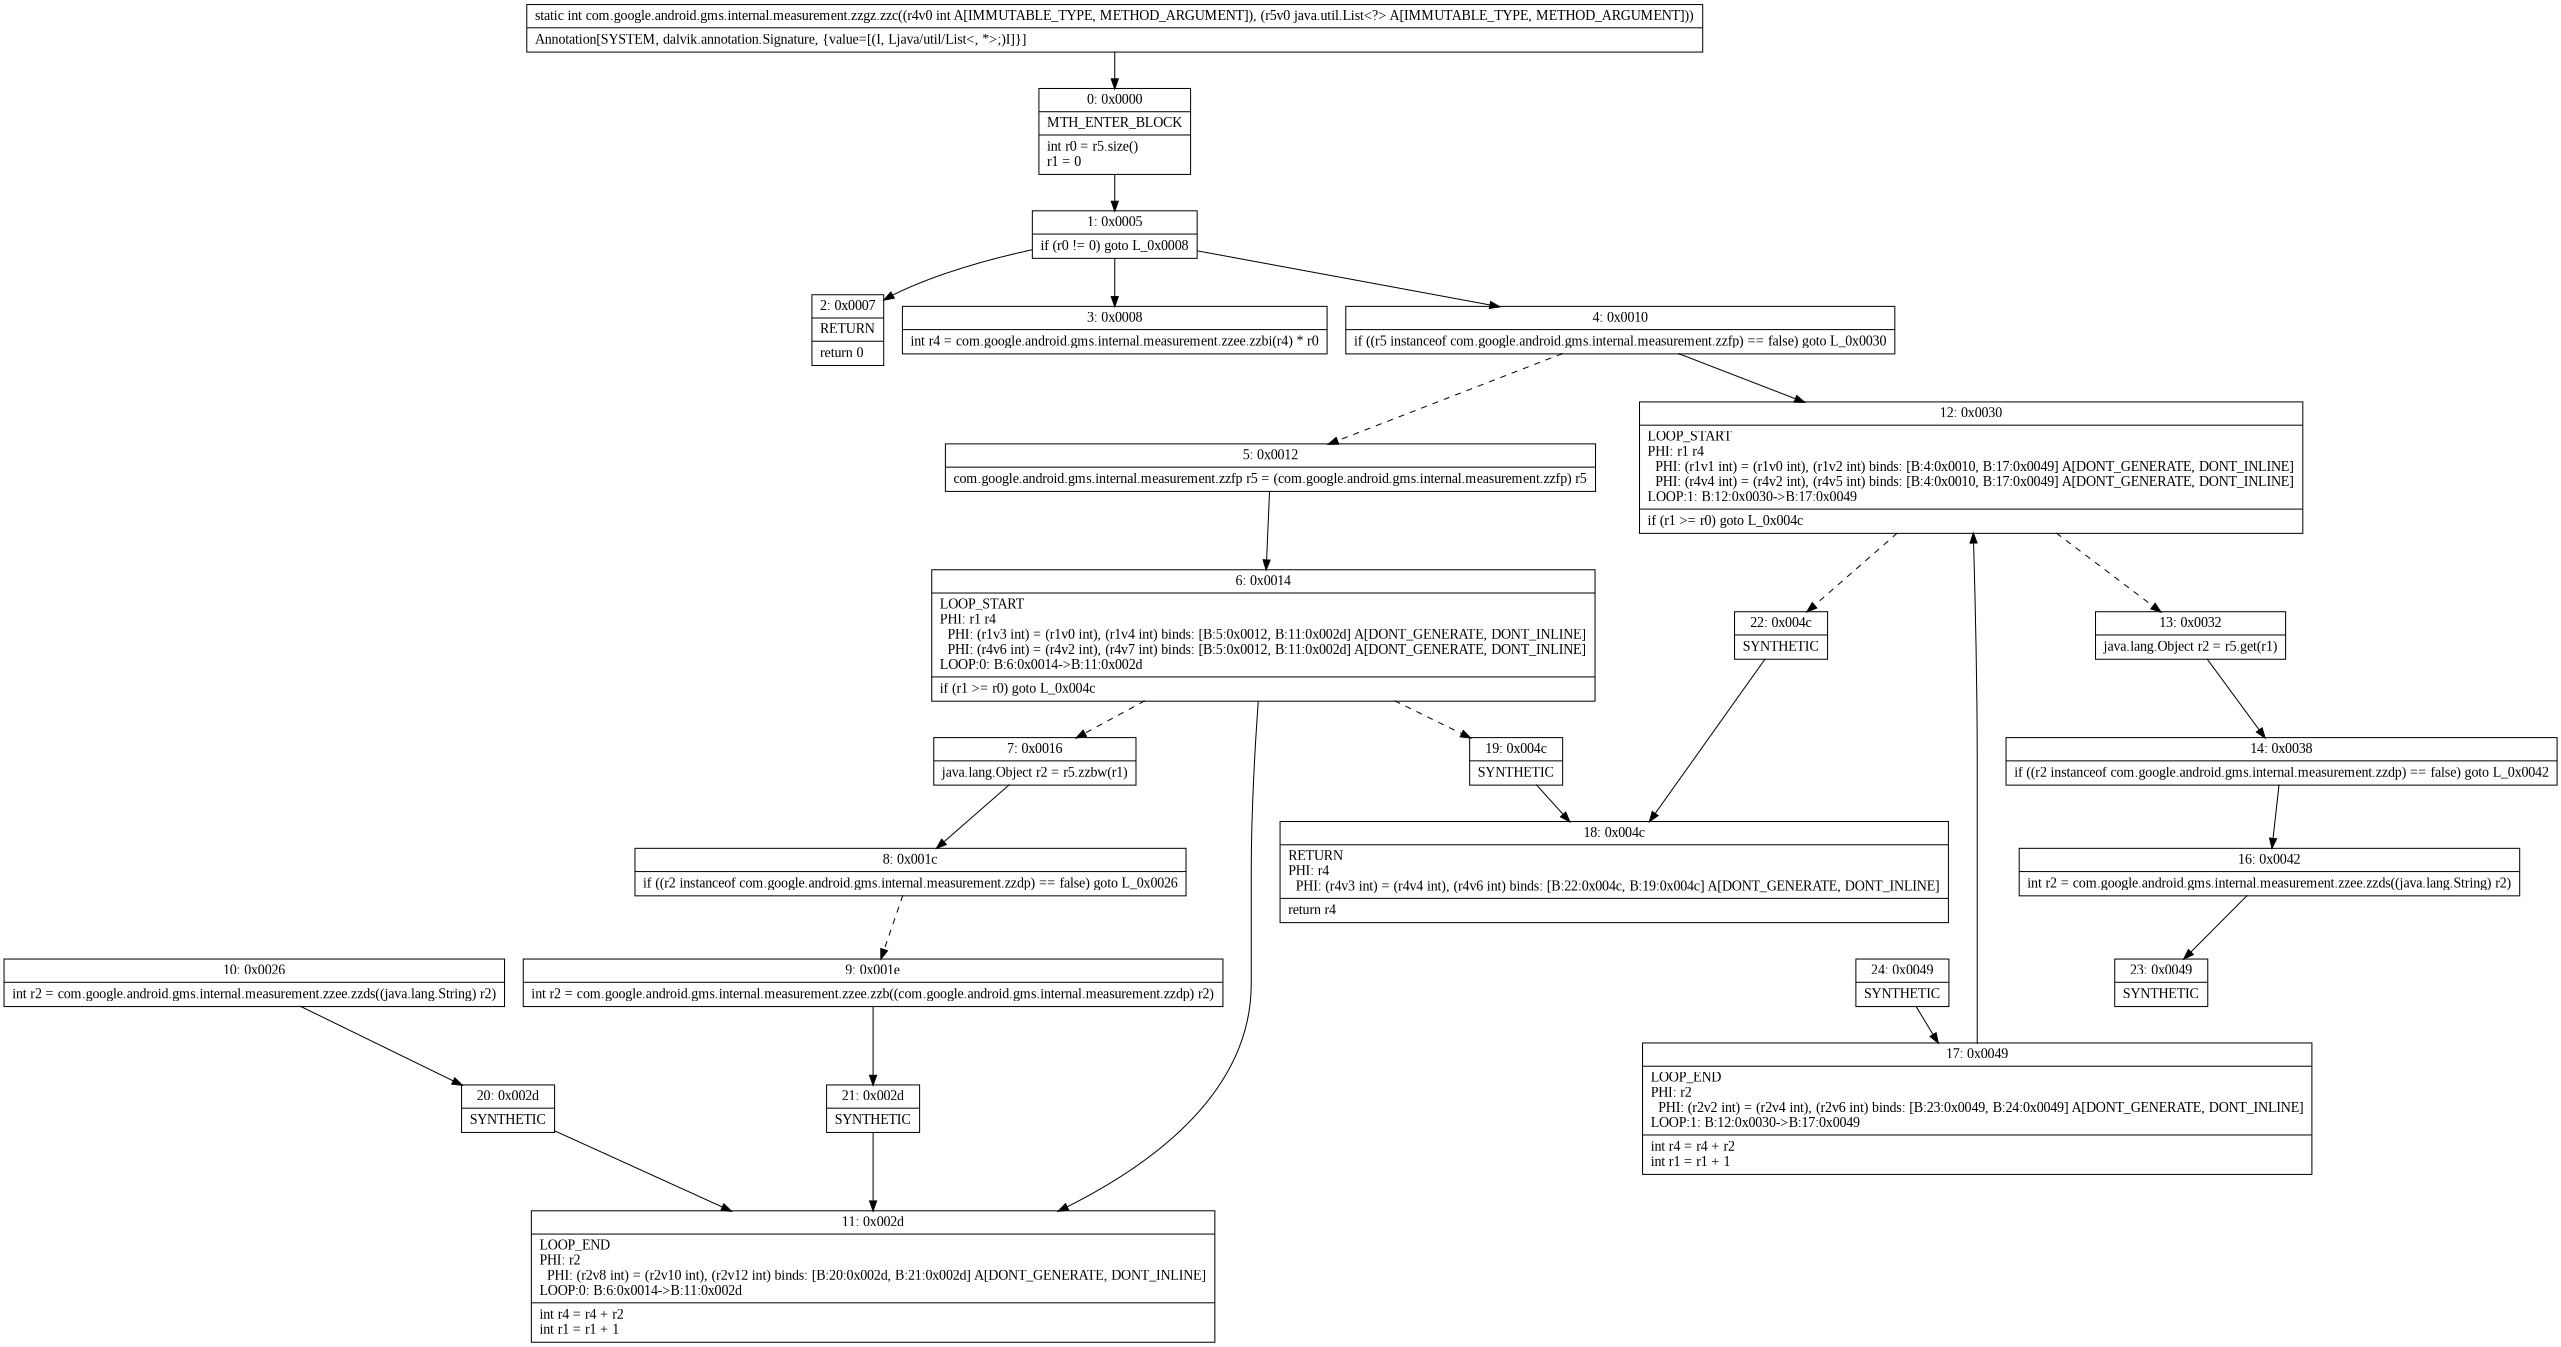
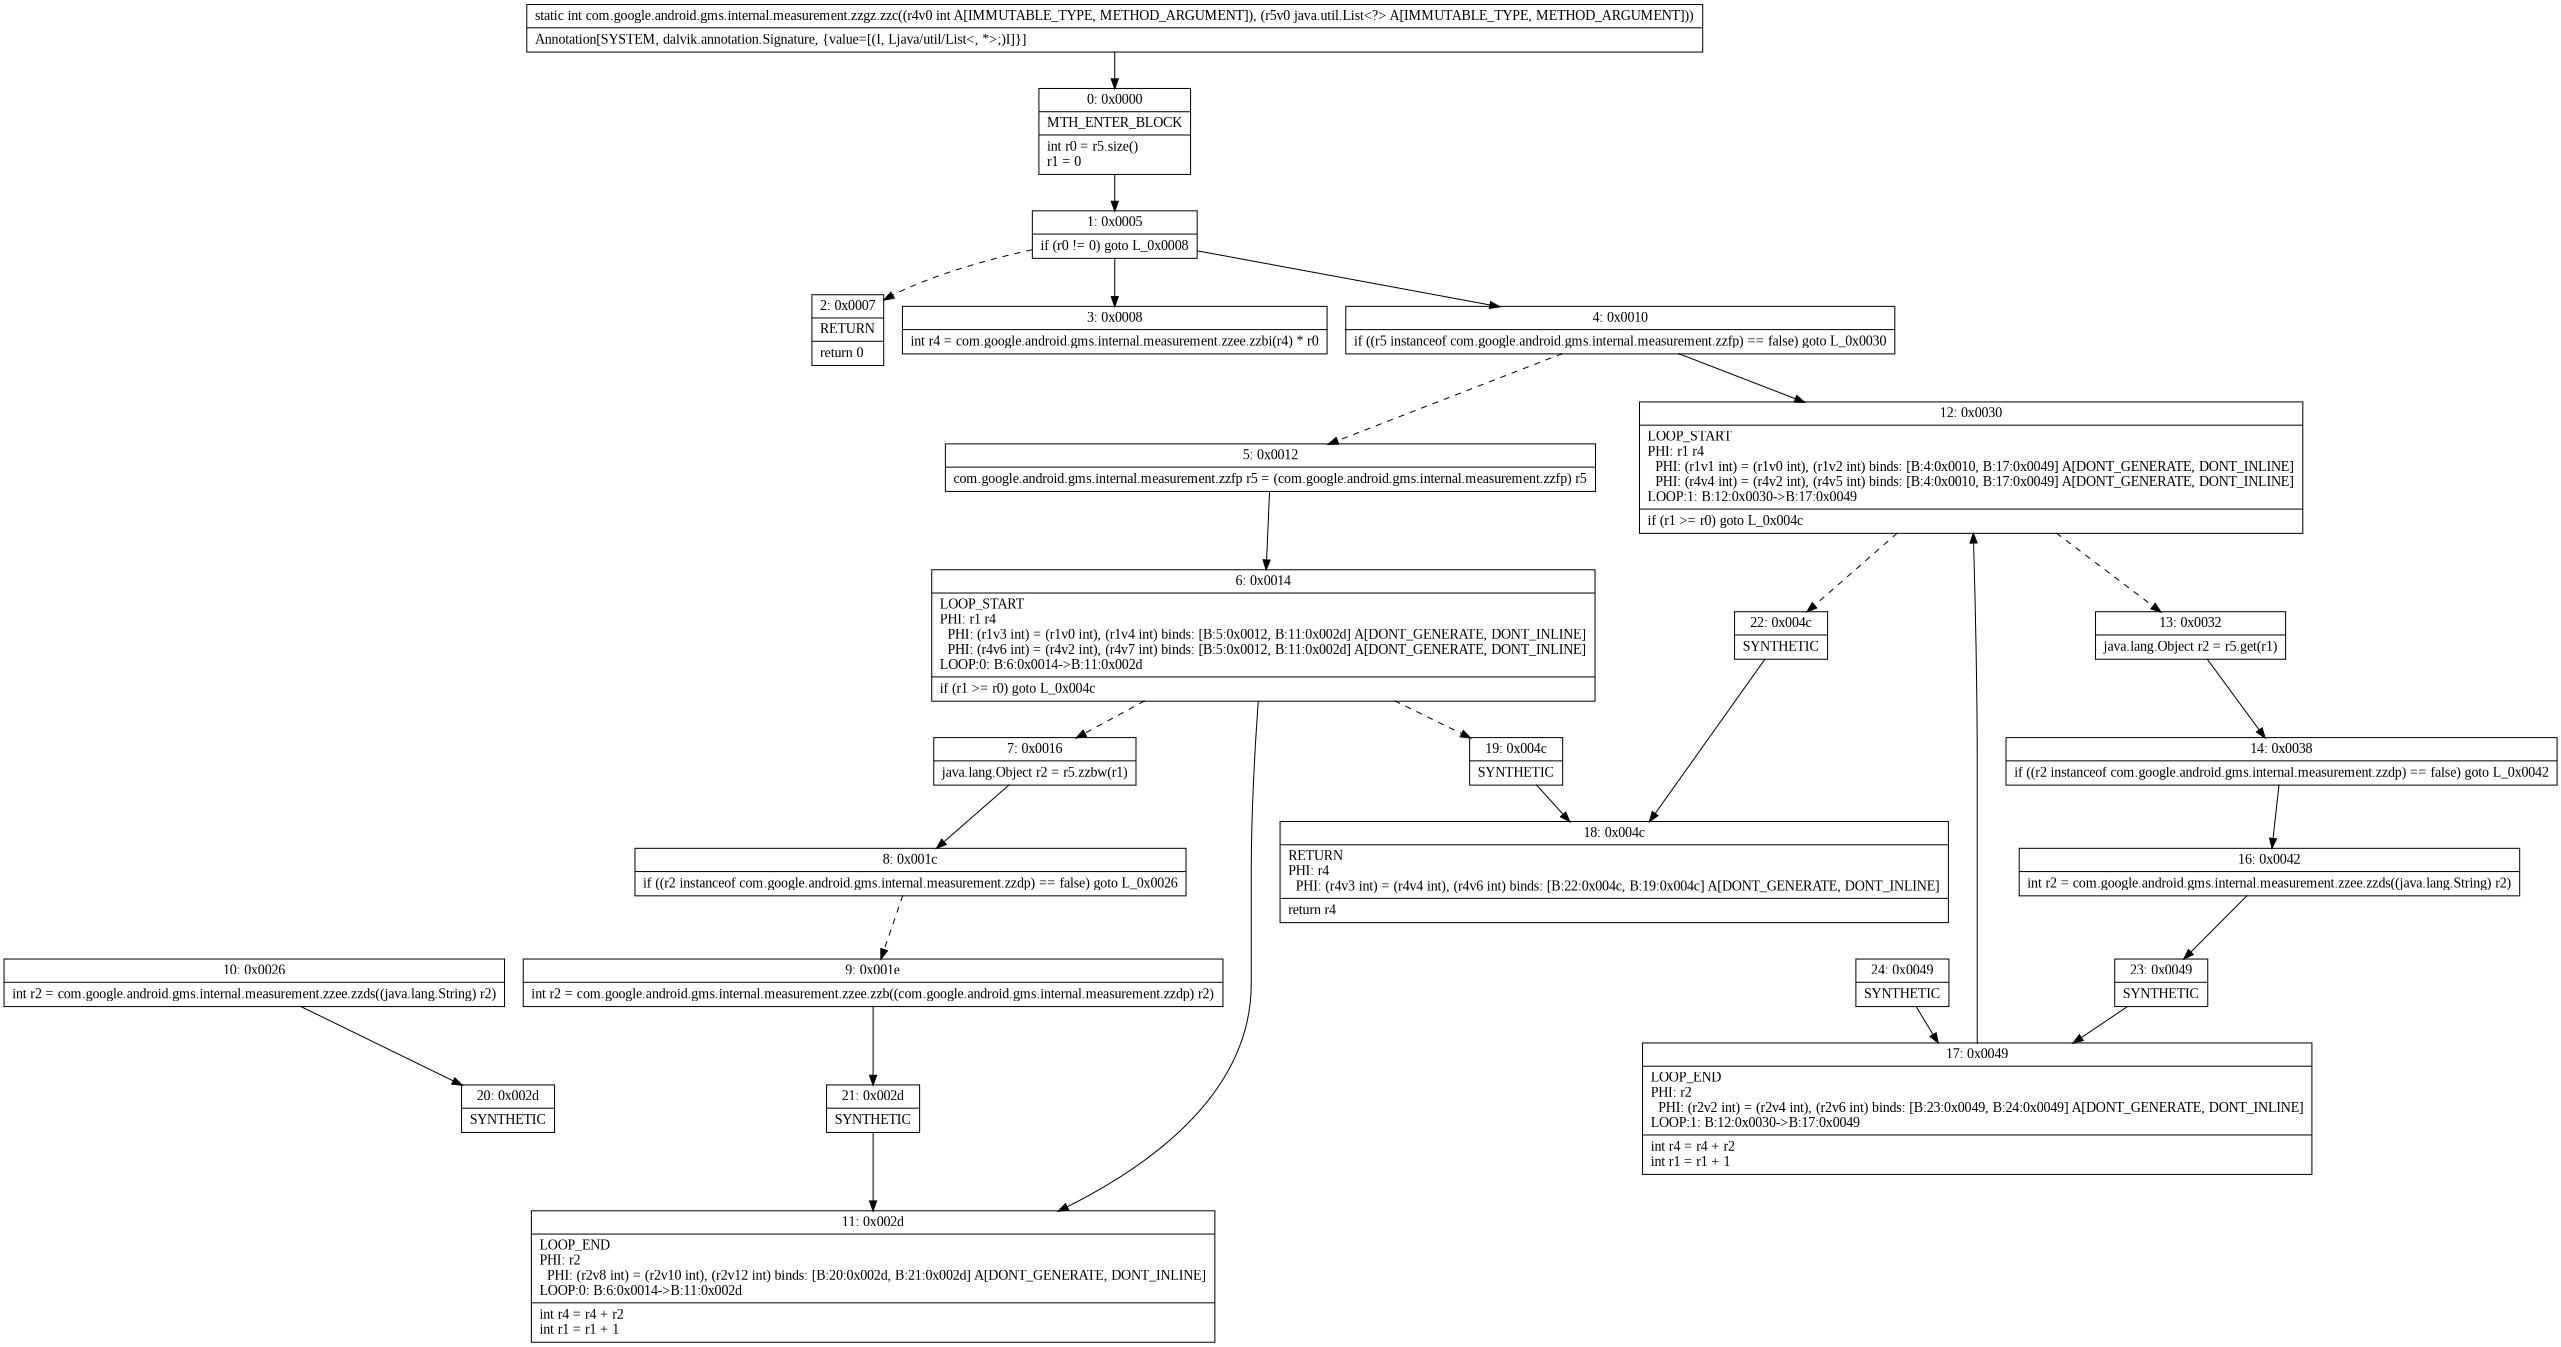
edge "1: 0x0005" -> "2: 0x0007": style solid -> dashed
edge "23: 0x0049" -> "17: 0x0049": added
edge "20: 0x002d" -> "11: 0x002d": removed
